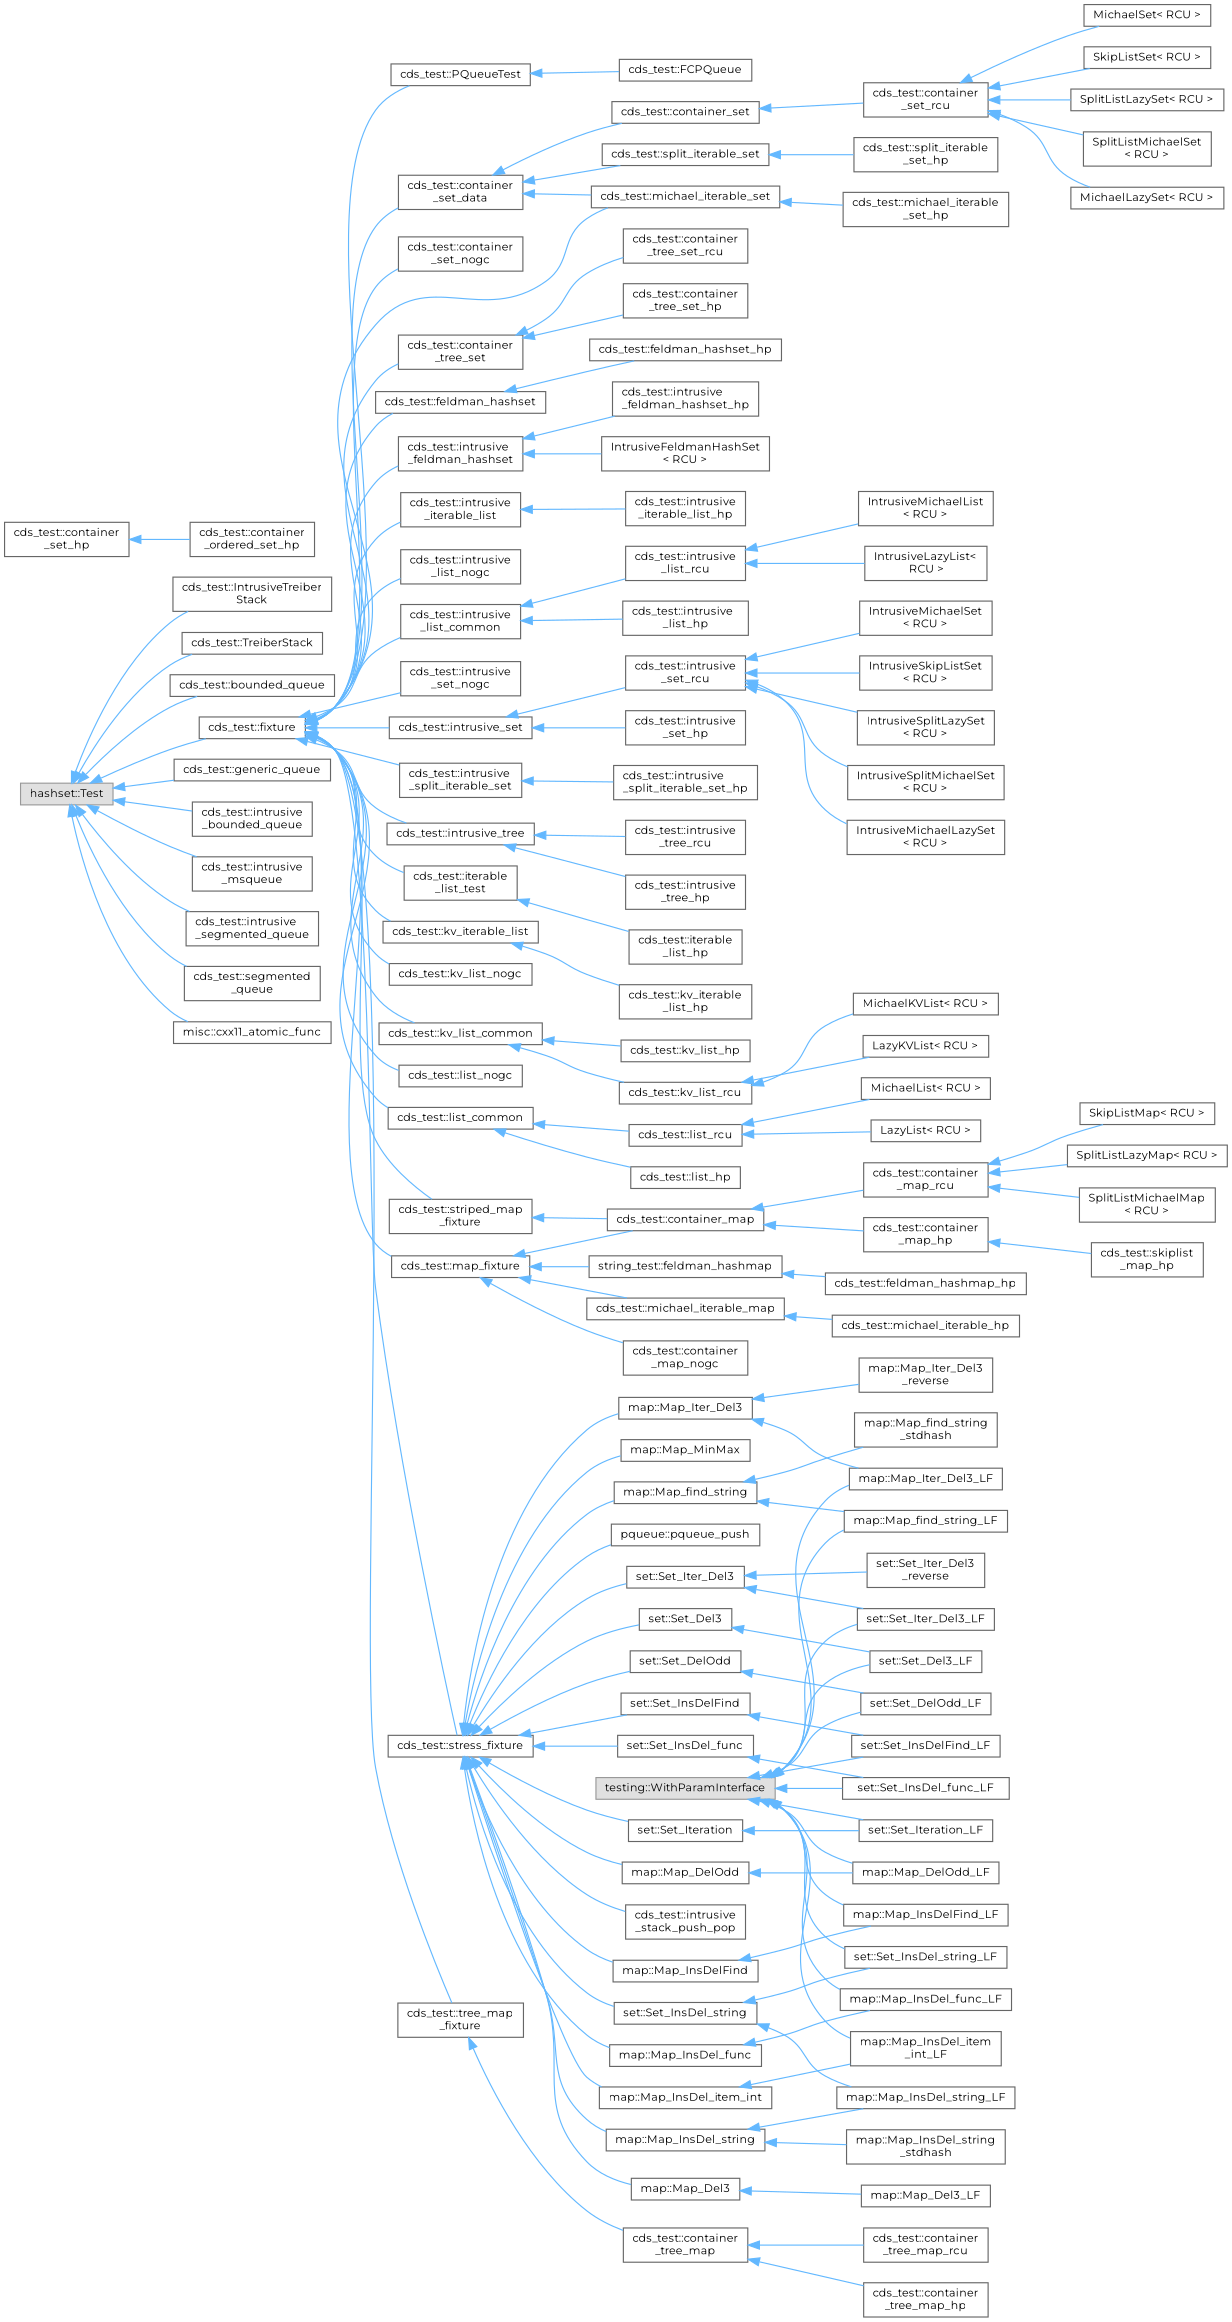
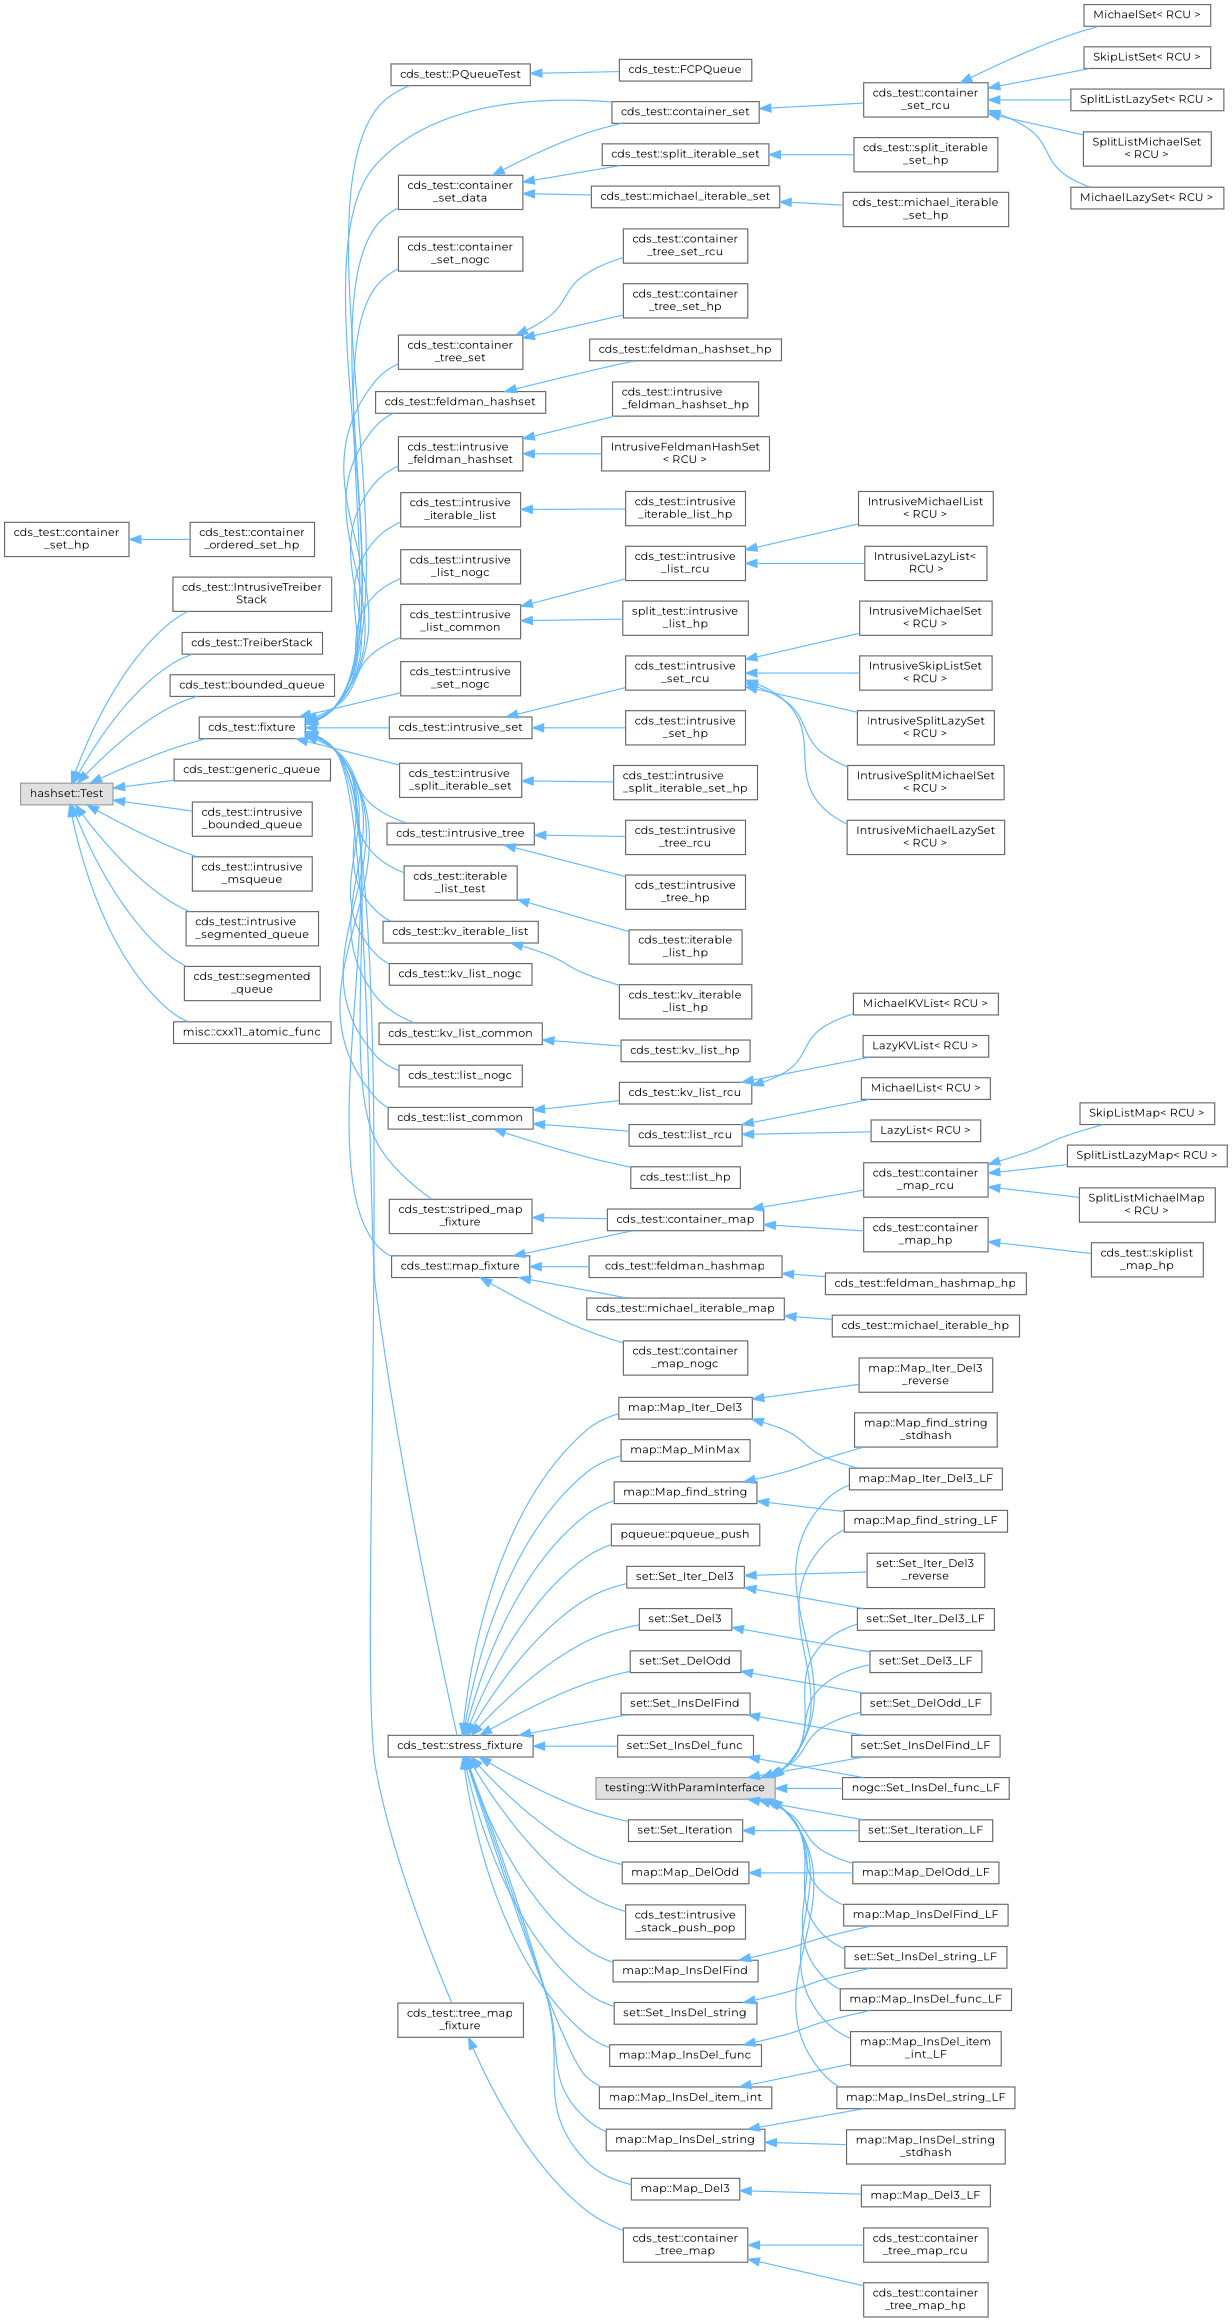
edge "cds_test::michael_iterable_set" -> "cds_test::fixture": now "cds_test::container_set" -> "cds_test::fixture"
node "cds_test::intrusive _list_hp": label "cds_test::intrusive _list_hp" -> "split_test::intrusive _list_hp"
edge "cds_test::kv_list_rcu" -> "cds_test::kv_list_common": now "cds_test::kv_list_rcu" -> "cds_test::list_common"
node "string_test::feldman_hashmap": label "string_test::feldman_hashmap" -> "cds_test::feldman_hashmap"
node "set::Set_InsDel_func_LF": label "set::Set_InsDel_func_LF" -> "nogc::Set_InsDel_func_LF"
edge "map::Map_InsDel_string_LF" -> "set::Set_InsDel_string": now "map::Map_InsDel_string_LF" -> "testing::WithParamInterface"
